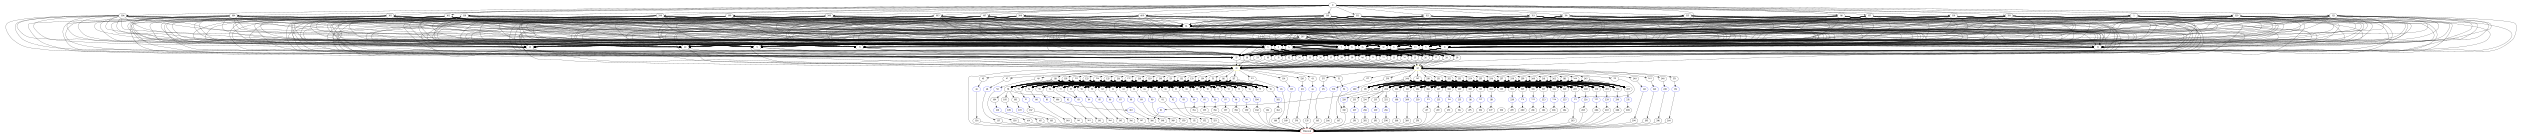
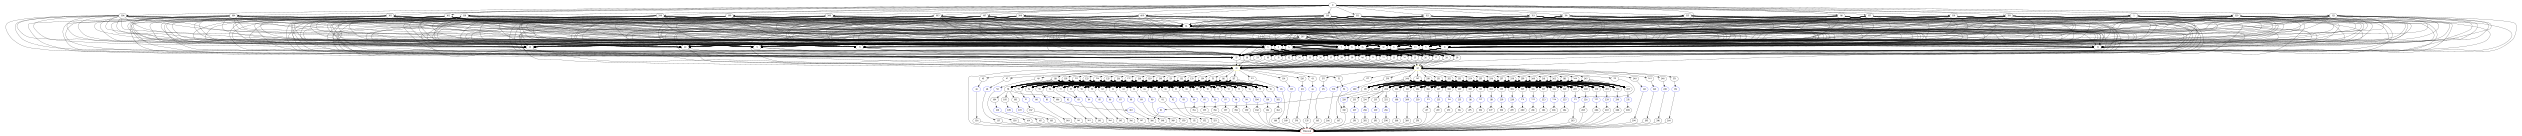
node "101": added
node "219": added
